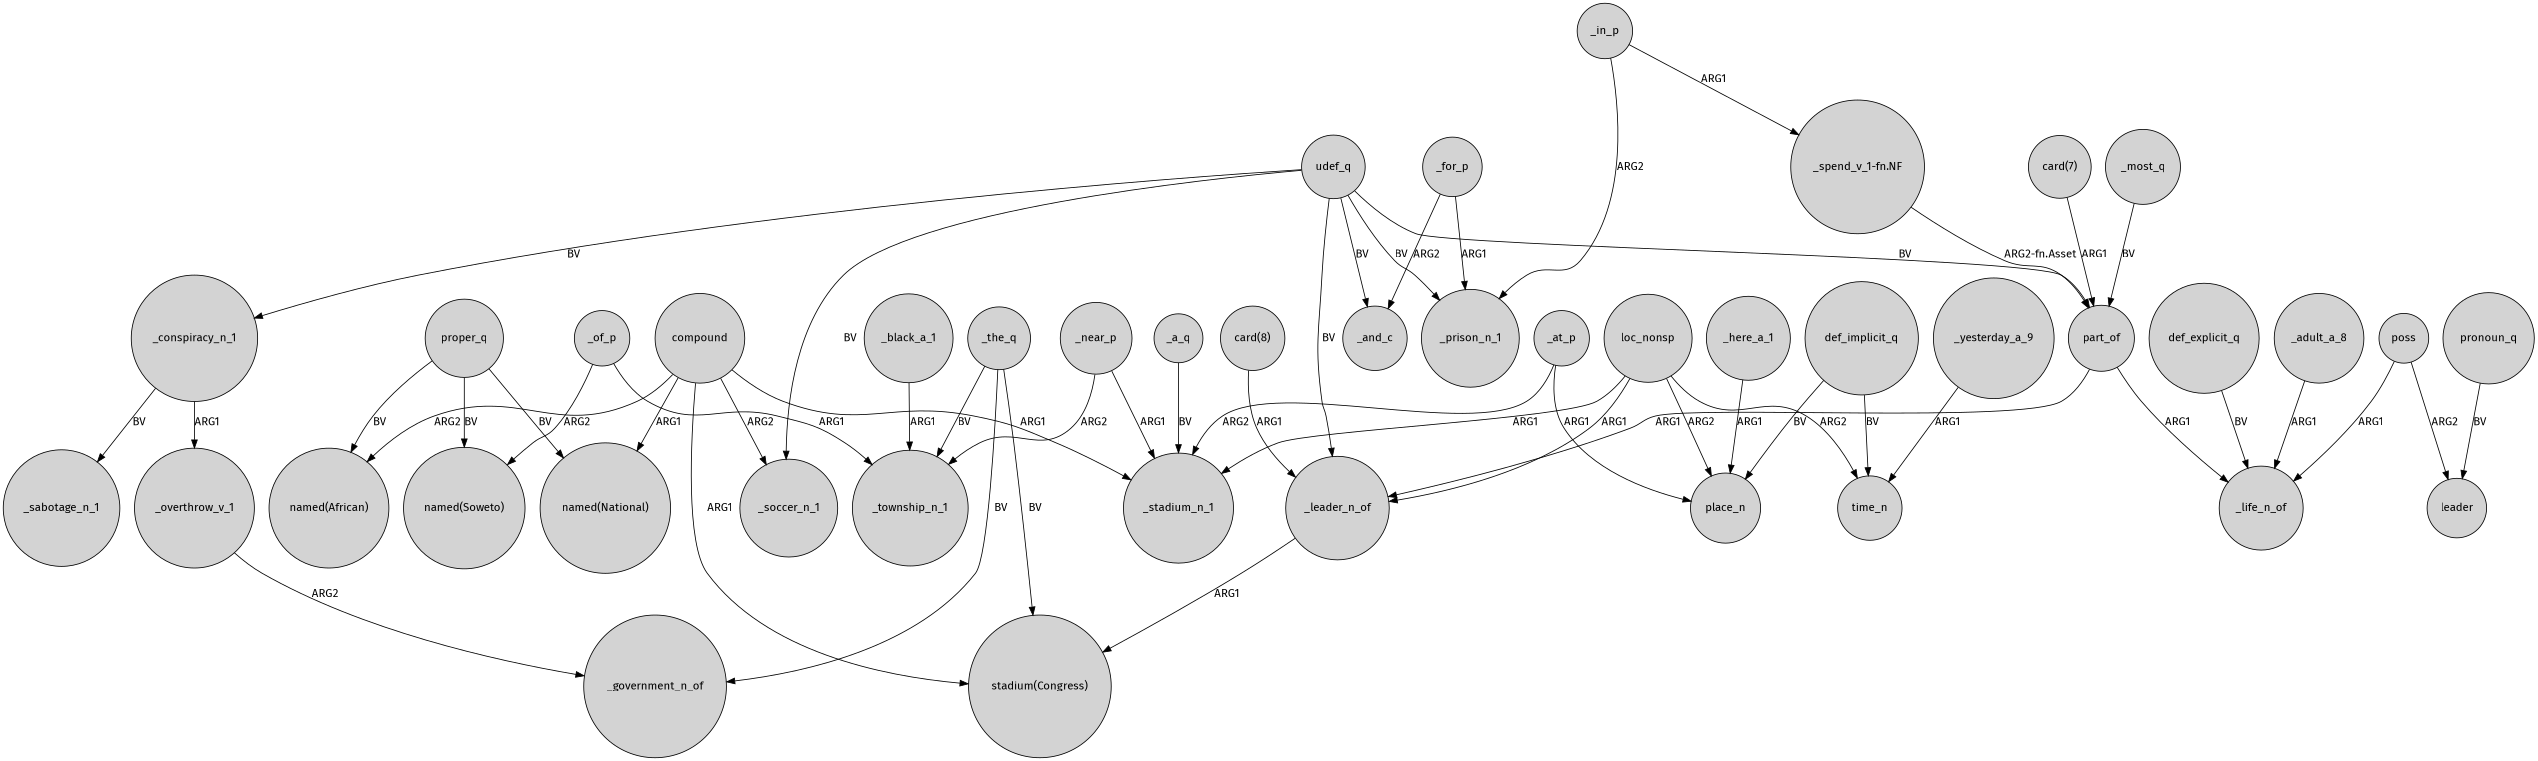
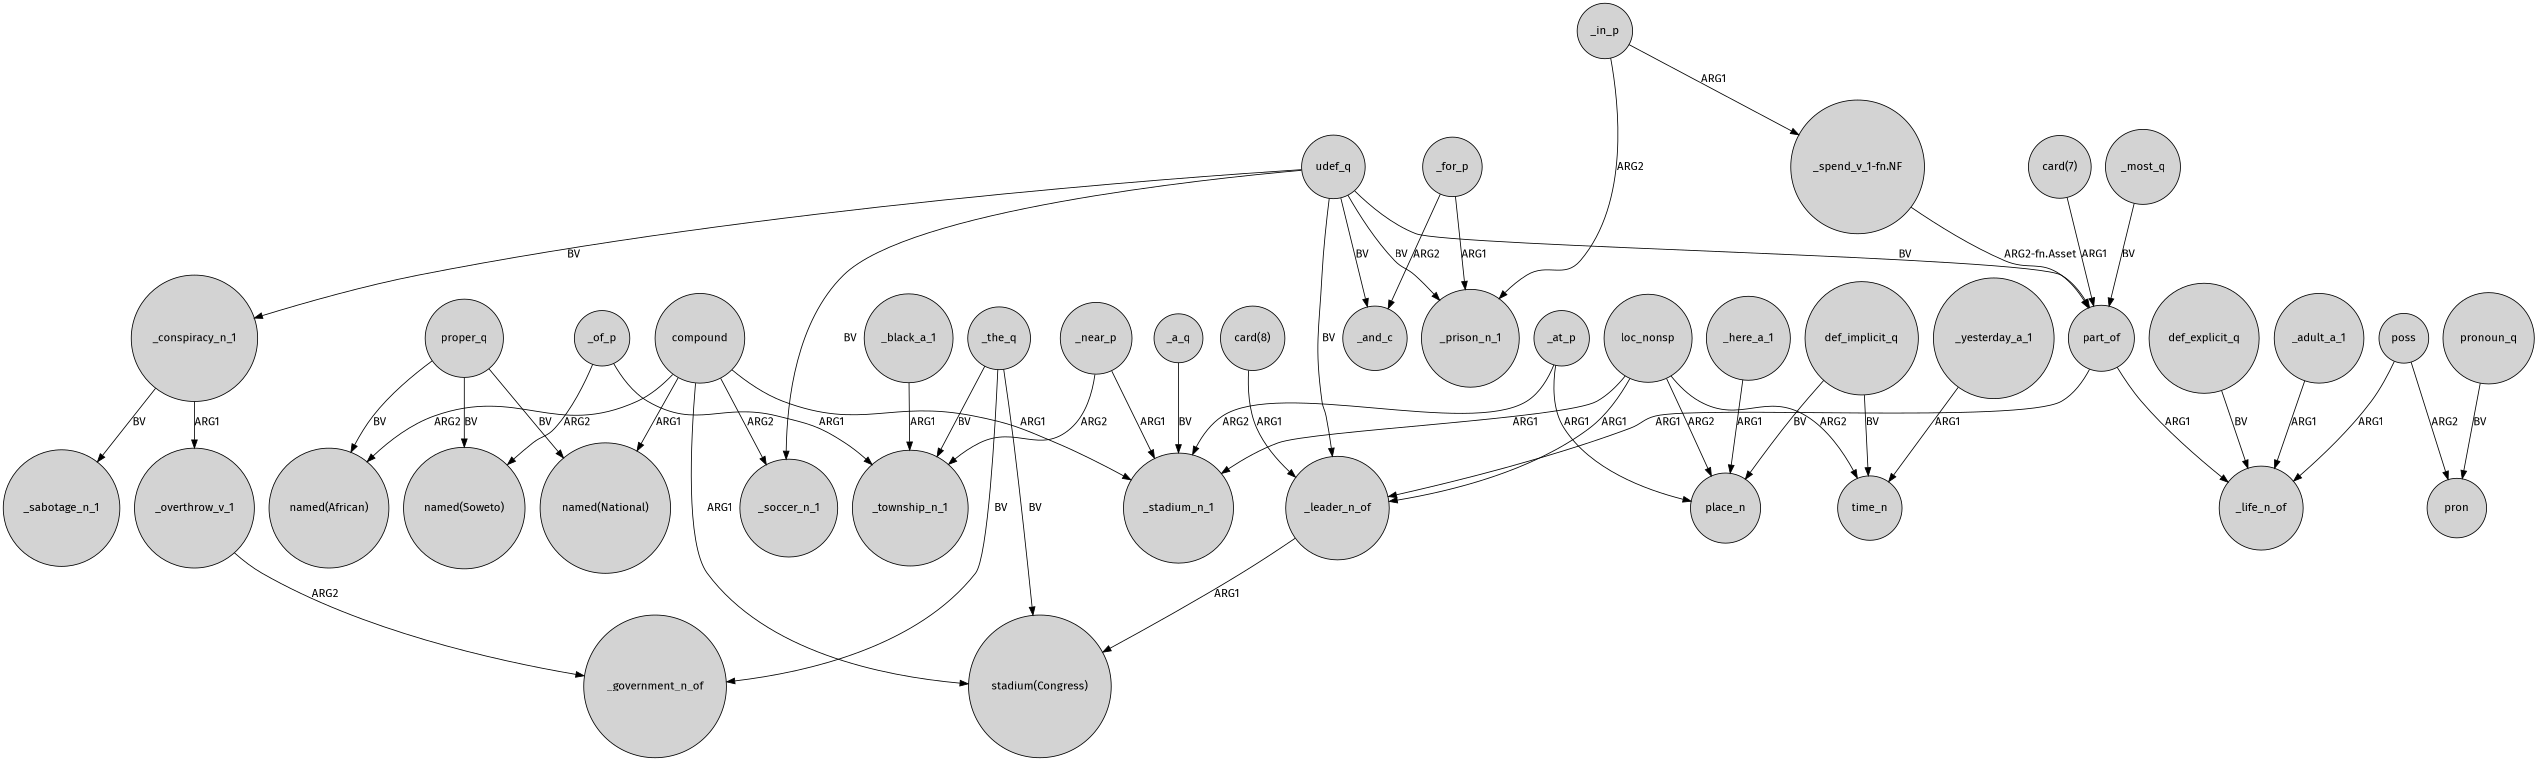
node "_yesterday_a_9": label "_yesterday_a_9" -> "_yesterday_a_1"
node "_adult_a_8": label "_adult_a_8" -> "_adult_a_1"
node "leader": label "leader" -> "pron"
